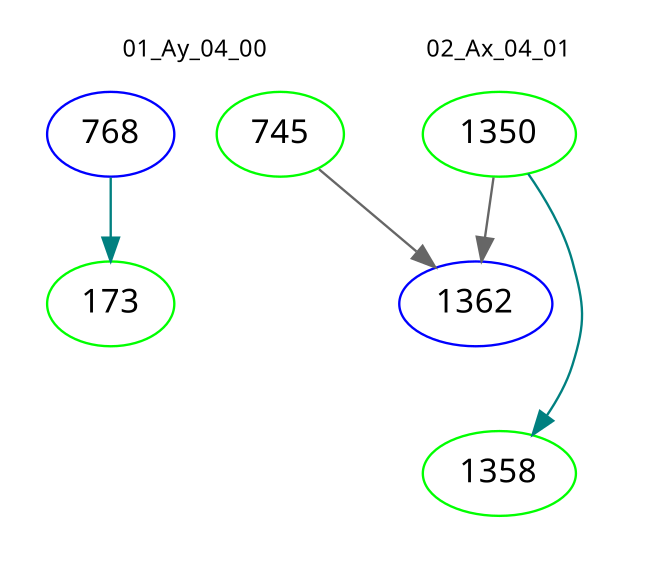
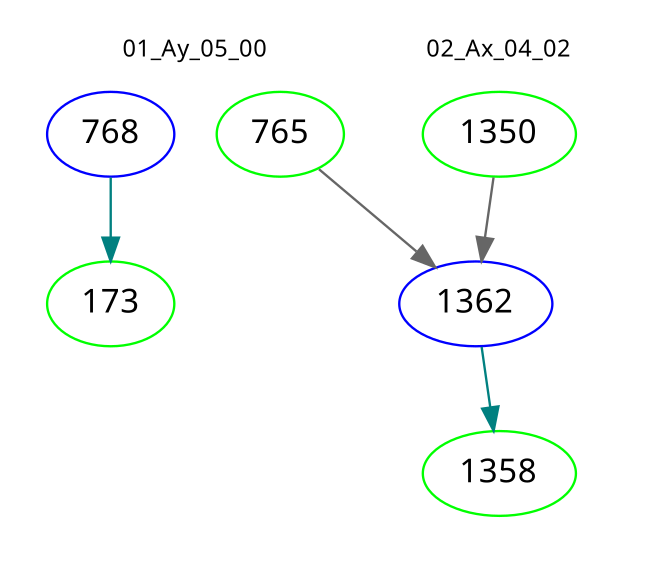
cluster "01_Ay_04_00": label "01_Ay_04_00" -> "01_Ay_05_00"
cluster "02_Ax_04_01": label "02_Ax_04_01" -> "02_Ax_04_02"
node "745": label "745" -> "765"
edge "1350" -> "1358": now "1362" -> "1358"
